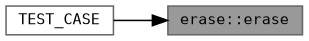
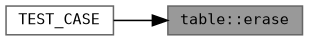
node "erase::erase": label "erase::erase" -> "table::erase"
